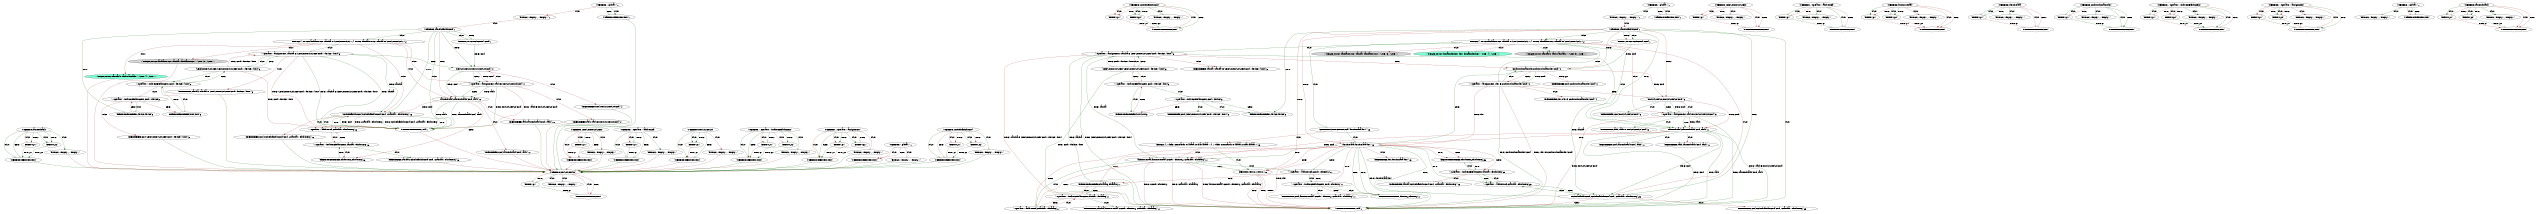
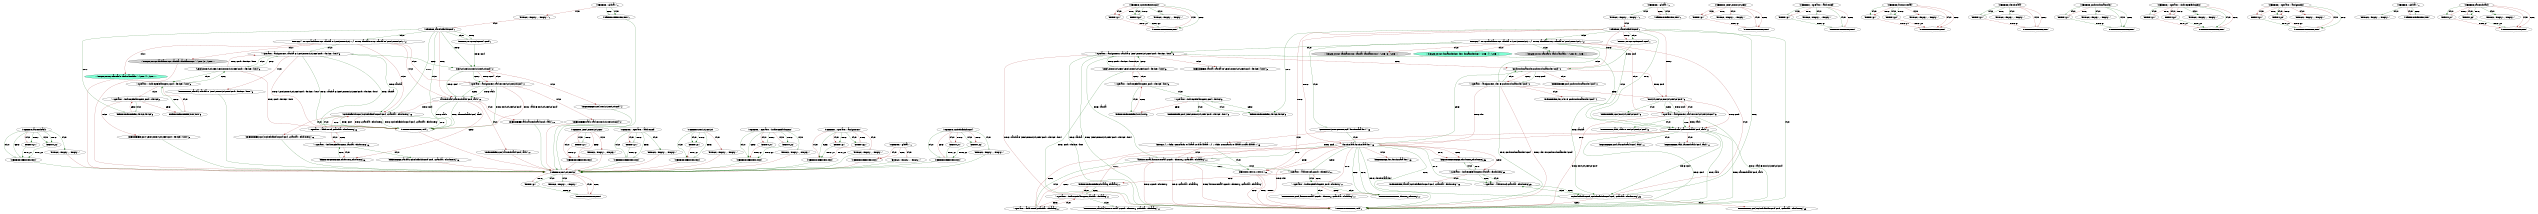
edge "(cmd_to_domain_dev,cmd_to_domain_dev(cmd))" -> "(IDENTIFIER,cmd,cmd_to_domain_dev(cmd))": label "DDG: p2" -> "AST: "
